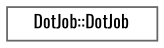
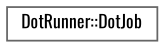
node "DotJob::DotJob": label "DotJob::DotJob" -> "DotRunner::DotJob"
